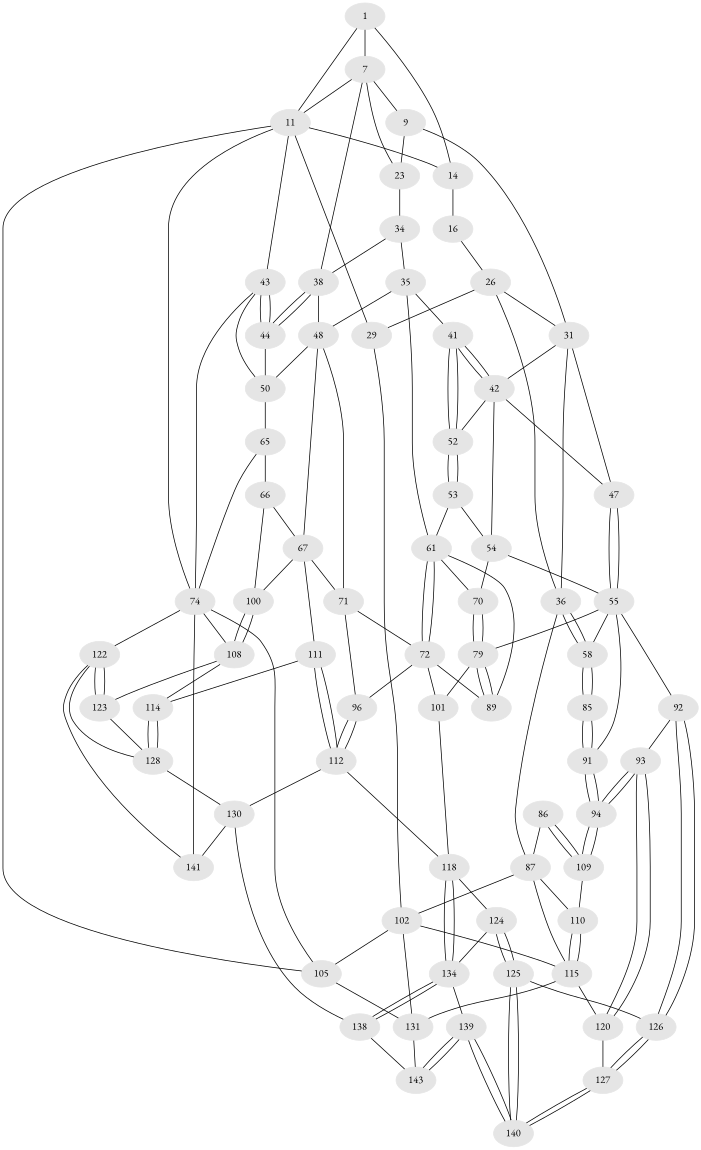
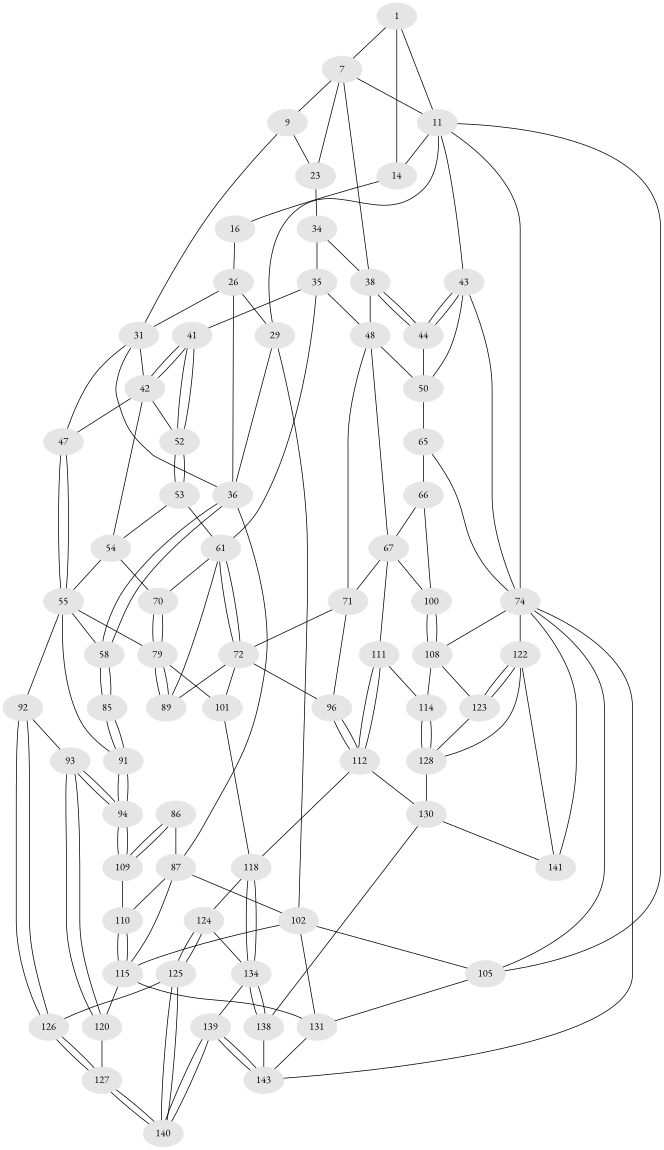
edge "29" -- "36": added
edge "74" -- "143": added
